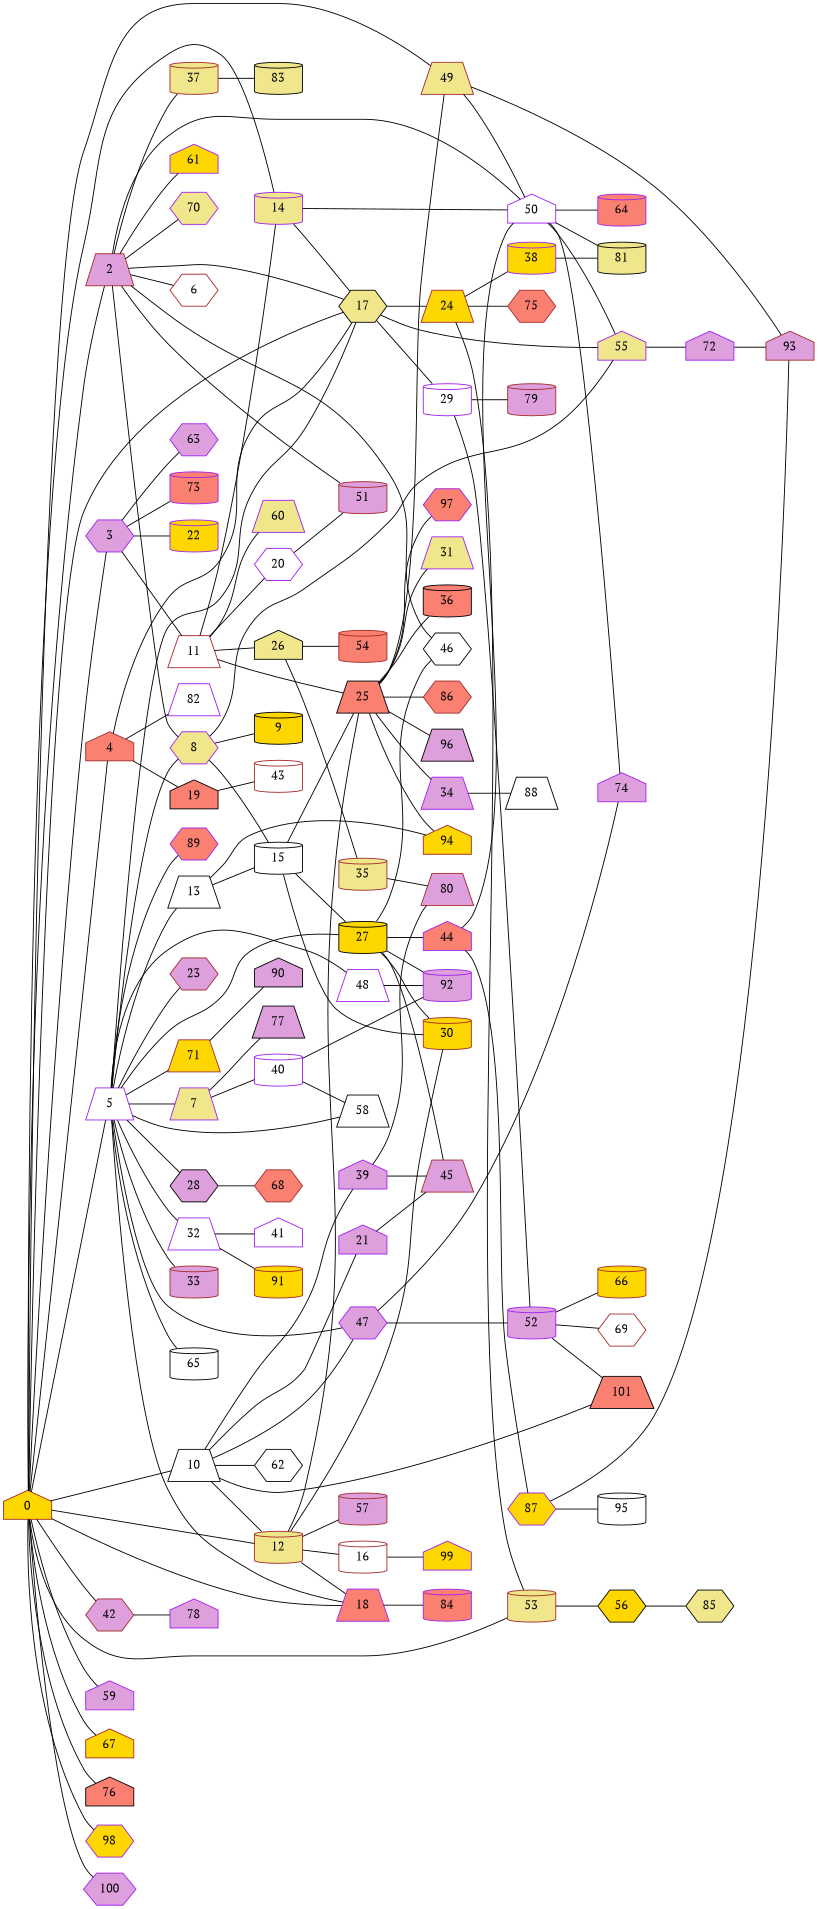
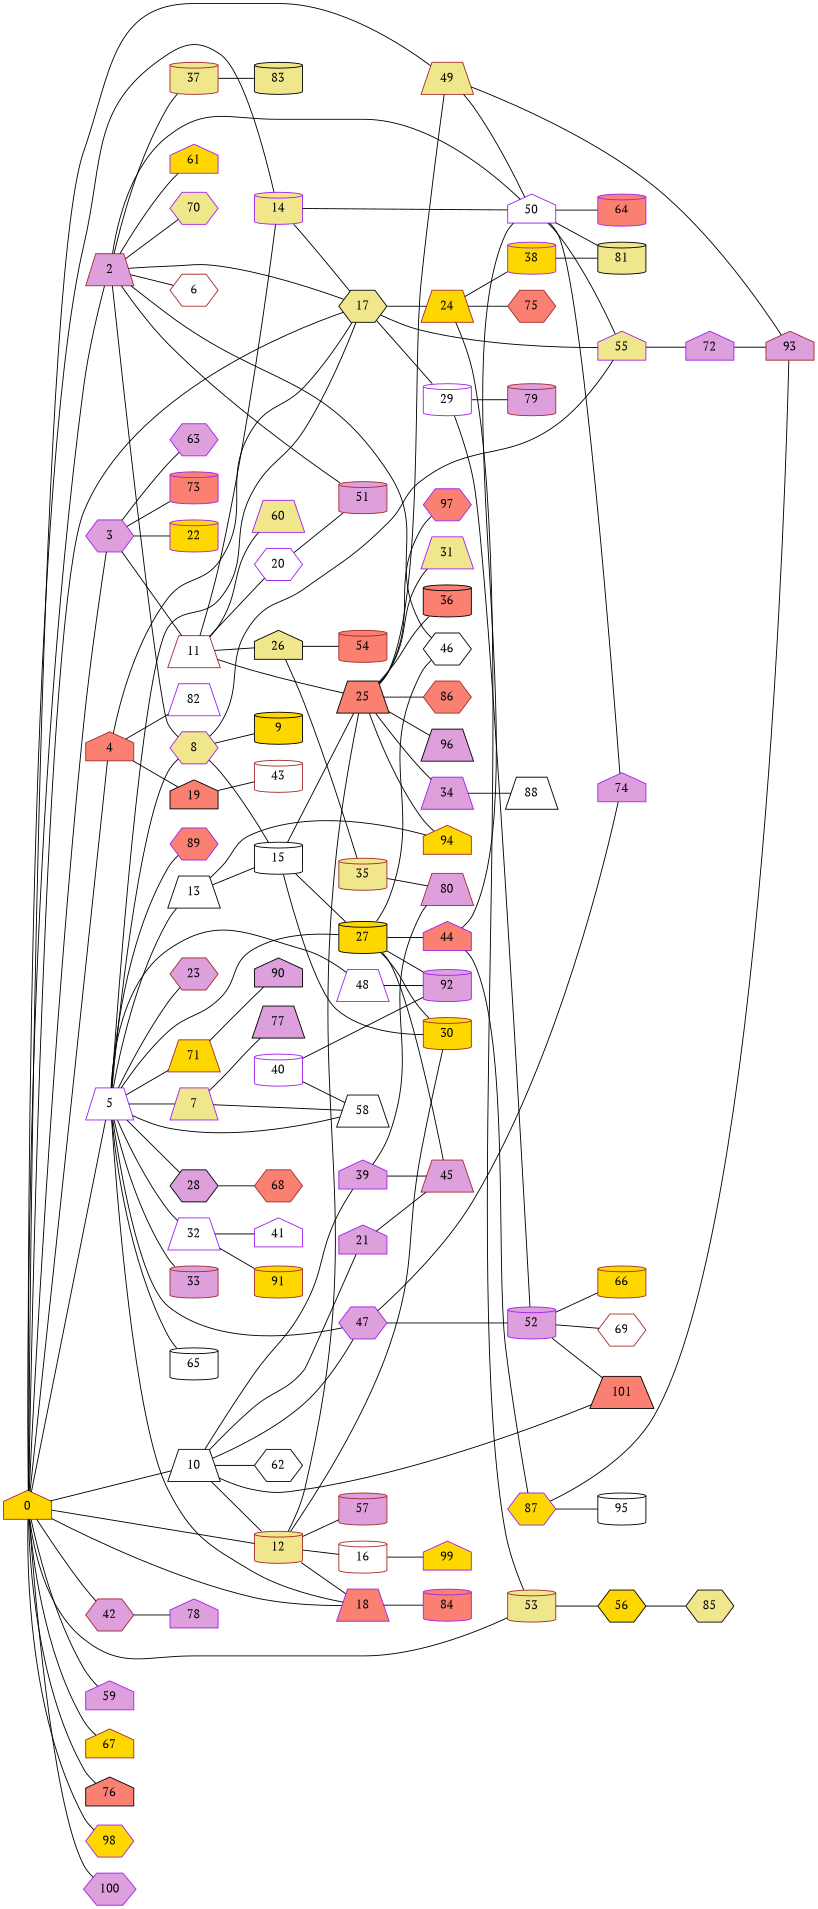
edge "40" -- "7": now "58" -- "7"
